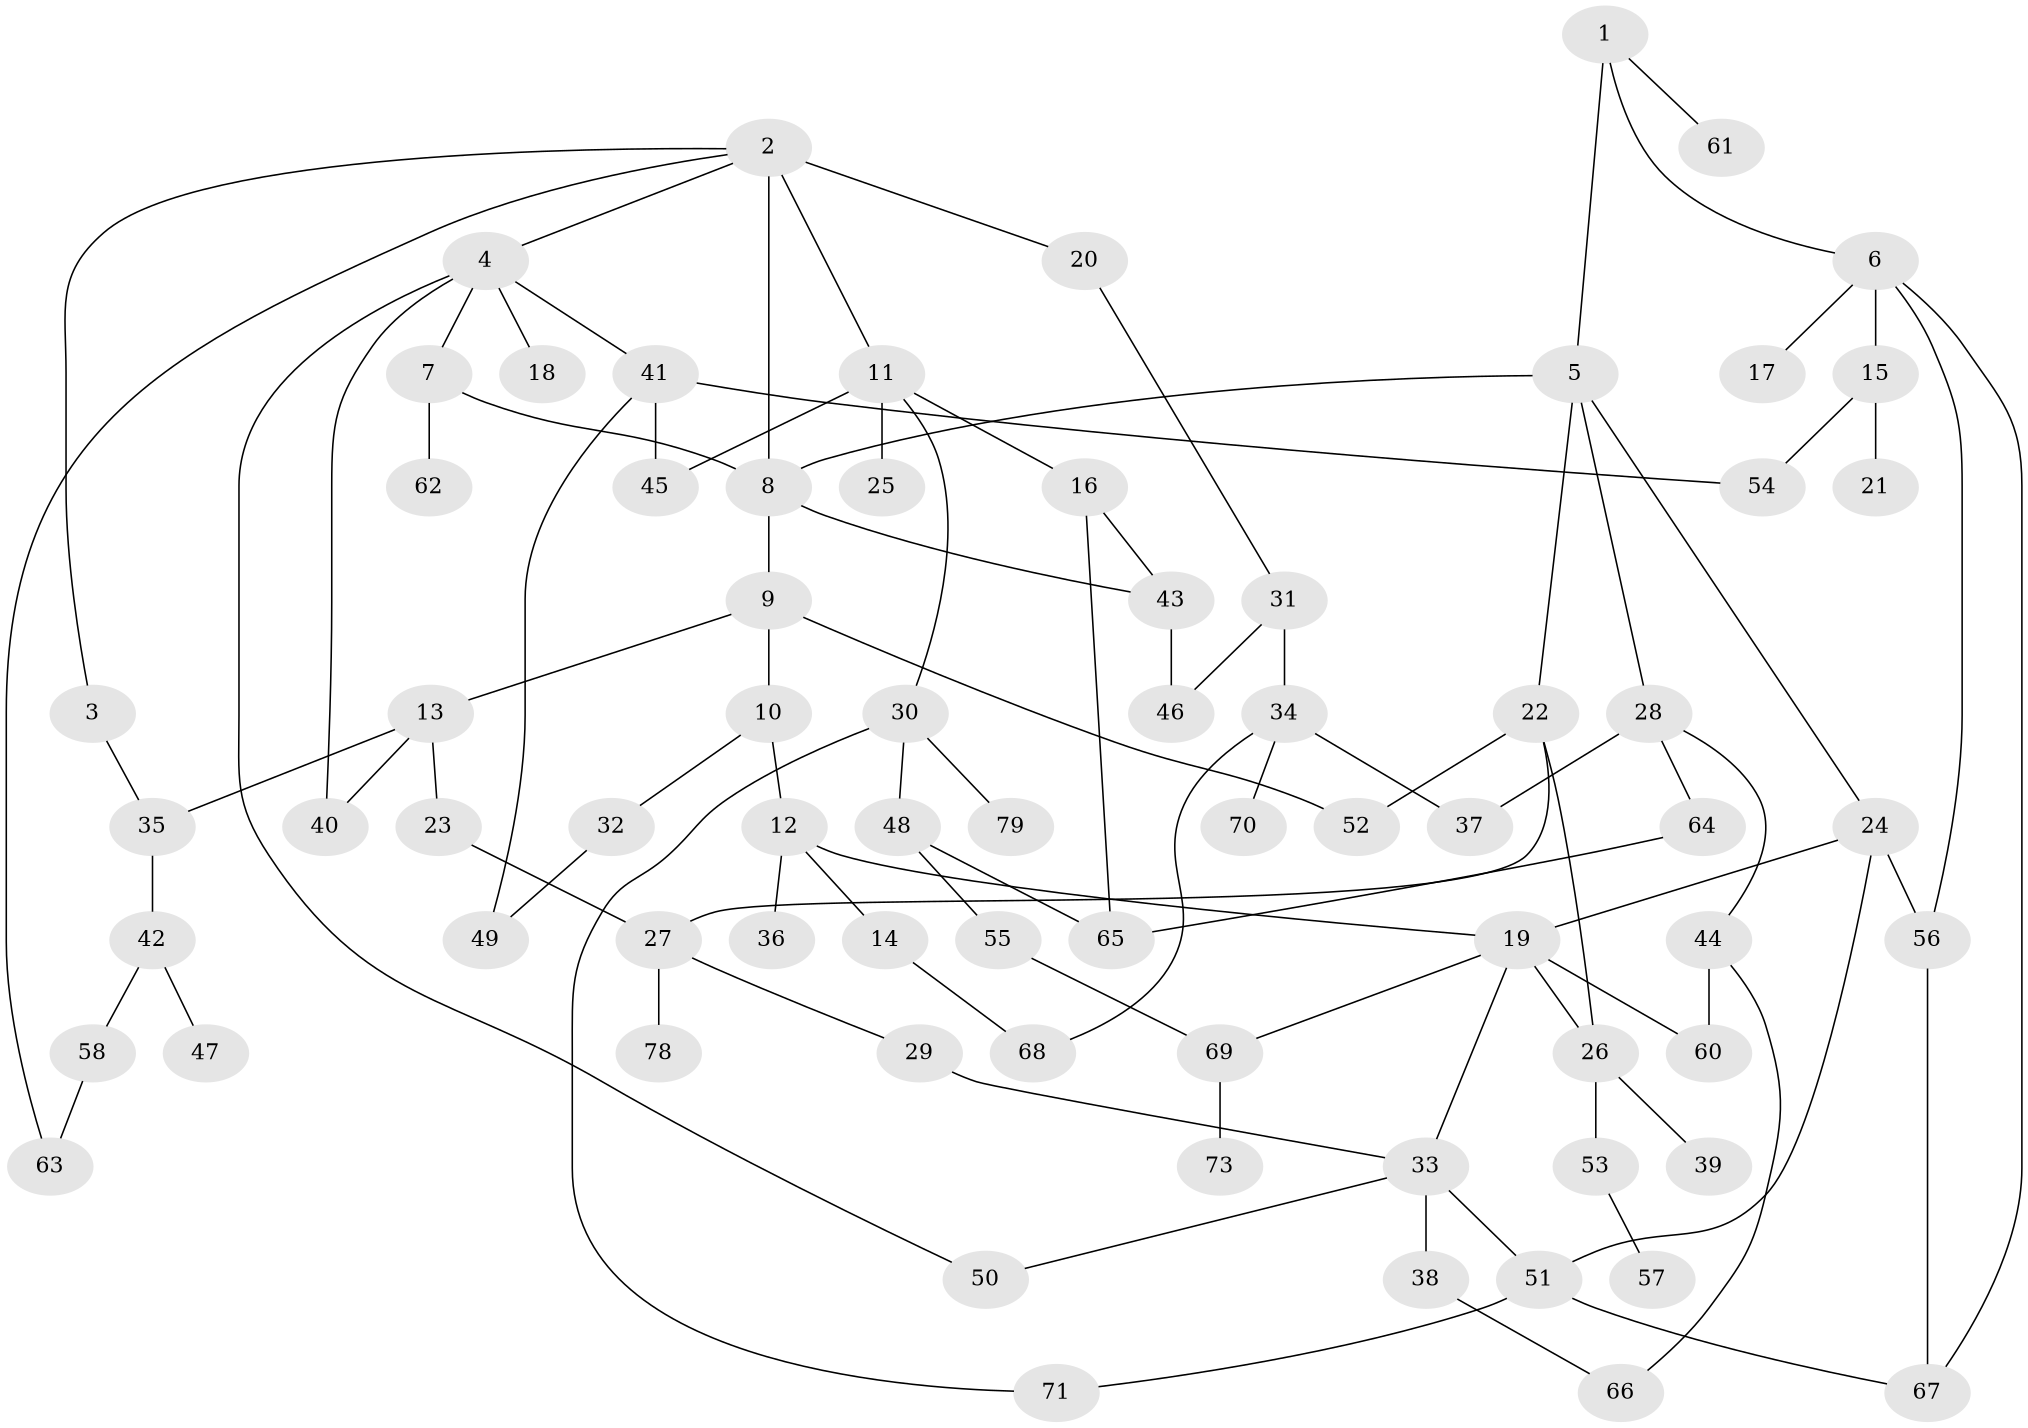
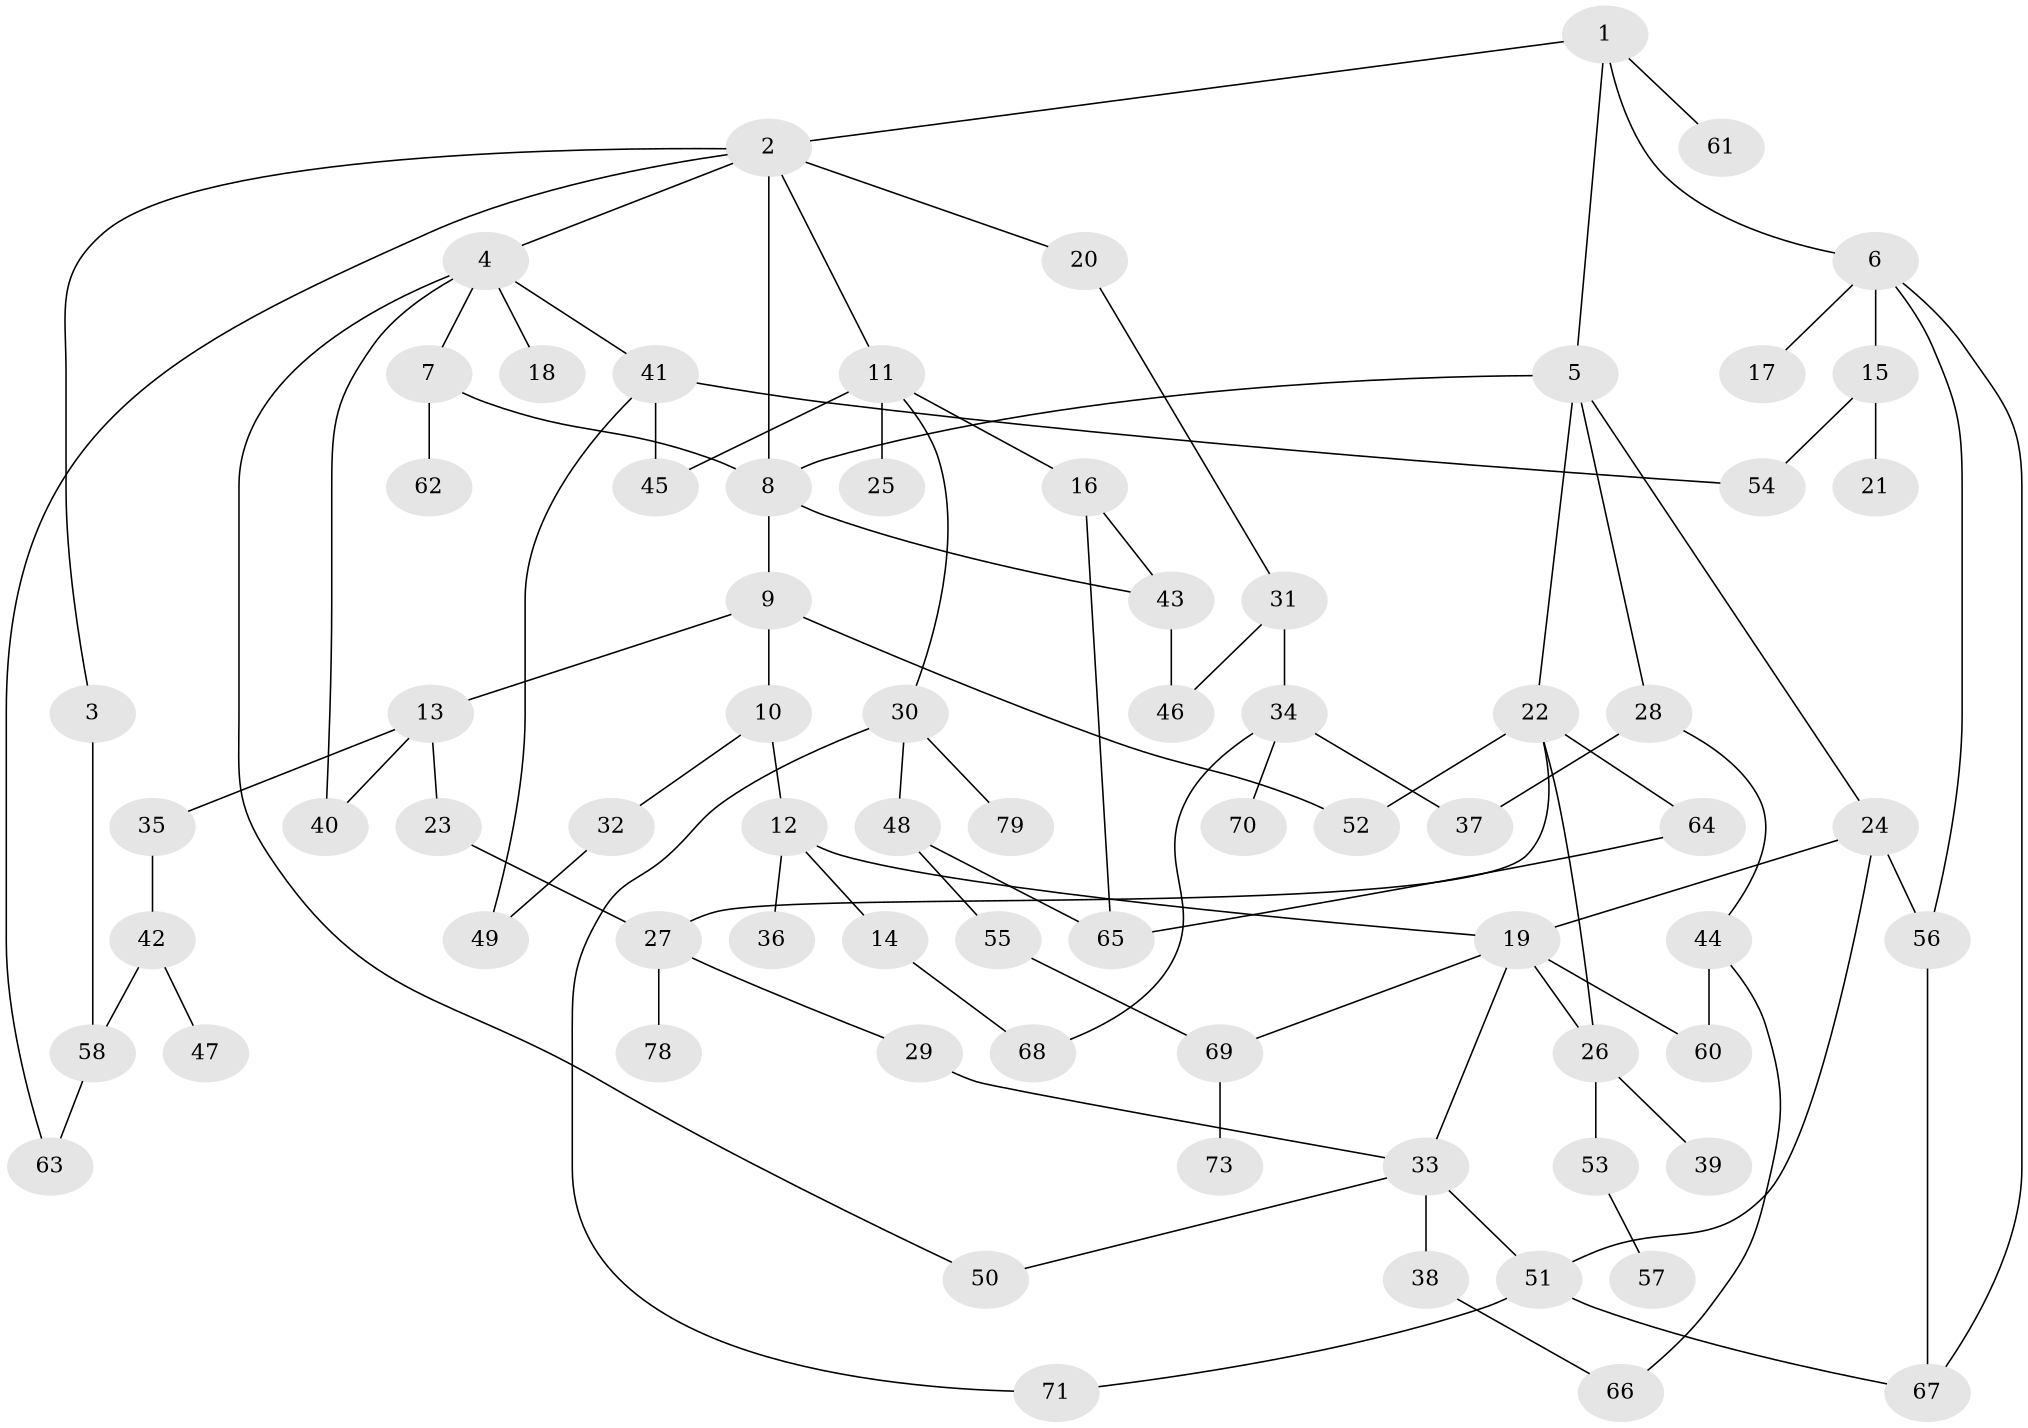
edge "1" -- "2": added
edge "3" -- "35": now "3" -- "58"
edge "28" -- "64": now "22" -- "64"
